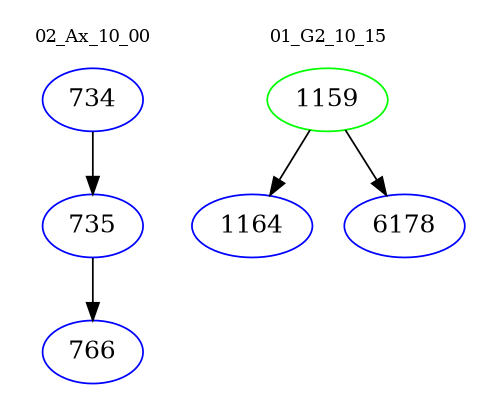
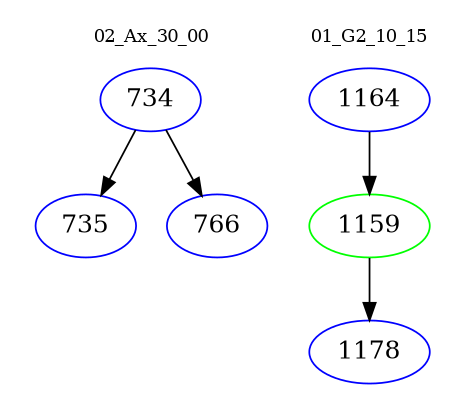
cluster "02_Ax_10_00": label "02_Ax_10_00" -> "02_Ax_30_00"
edge "1159" -> "1164": reversed
node "6178": label "6178" -> "1178"
edge "735" -> "766": now "734" -> "766"
